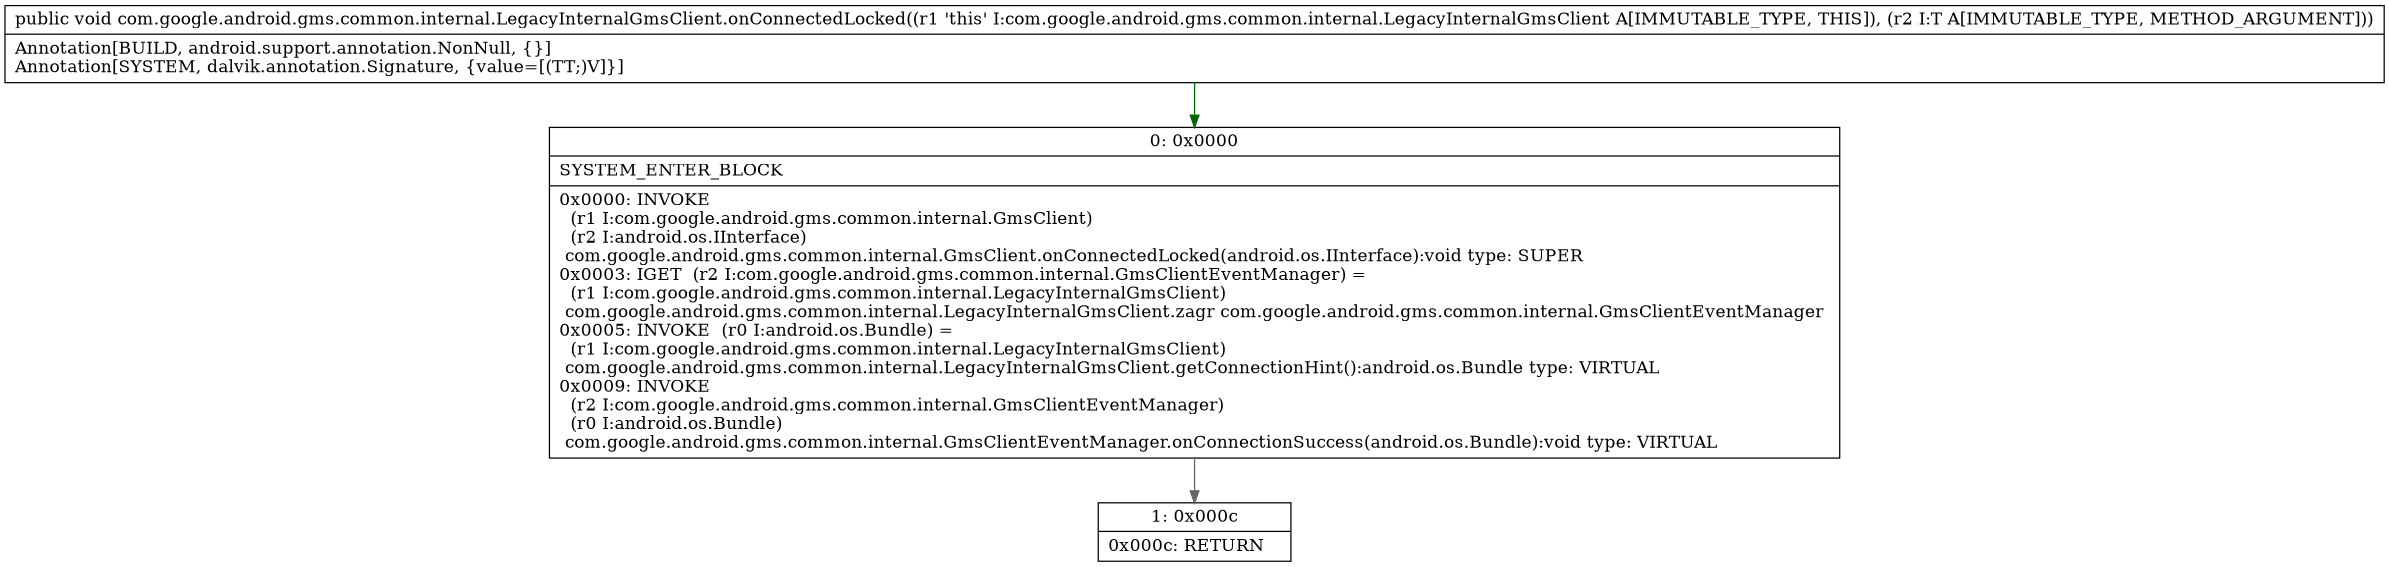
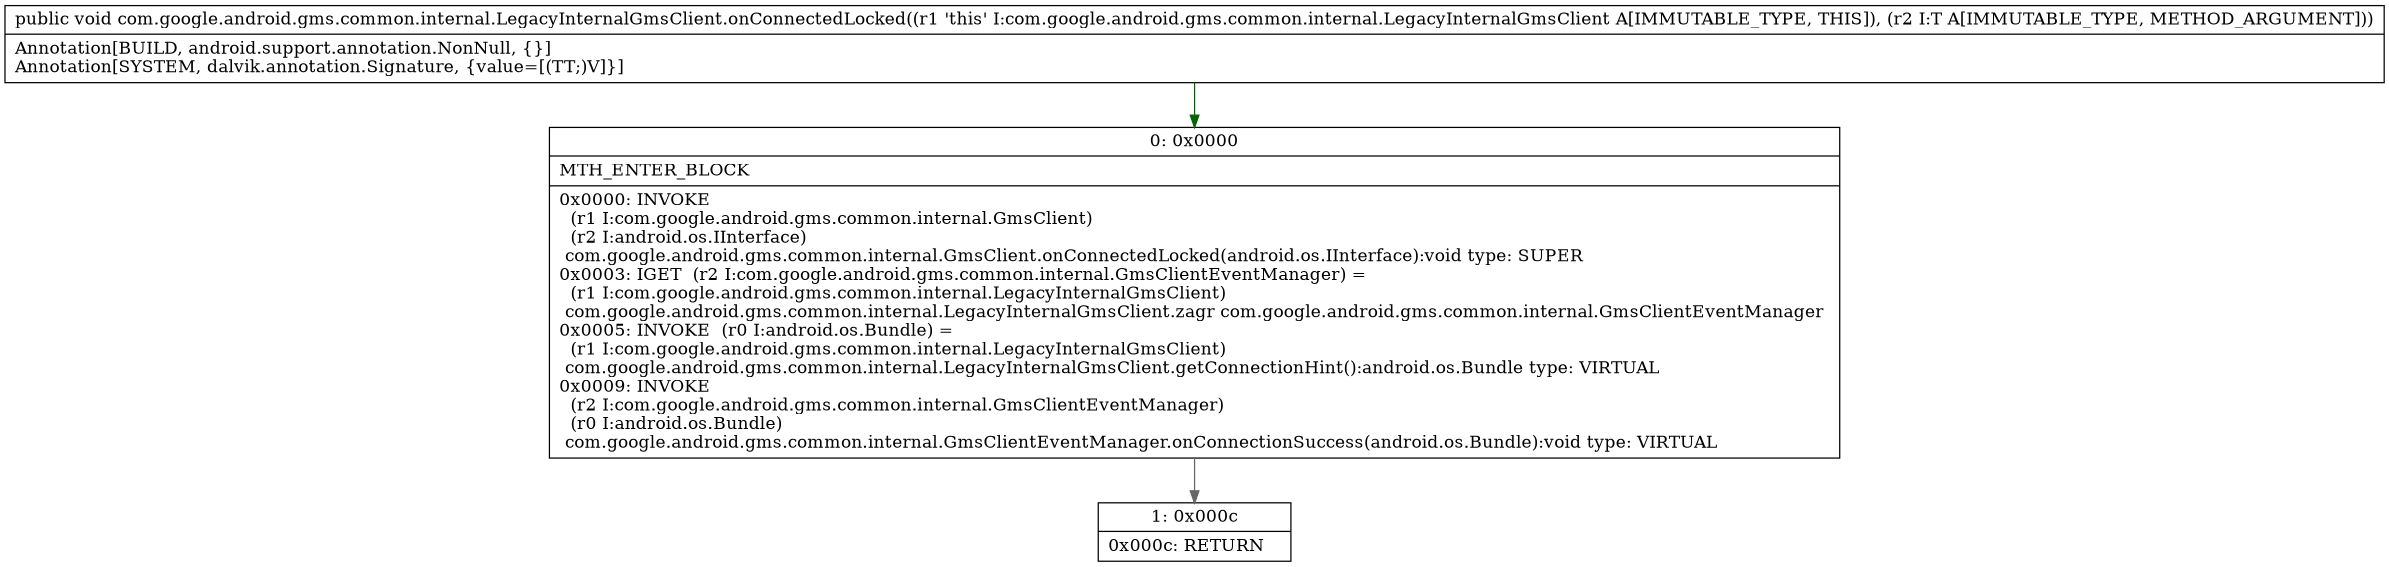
node "0: 0x0000": text "SYSTEM_ENTER_BLOCK" -> "MTH_ENTER_BLOCK"
